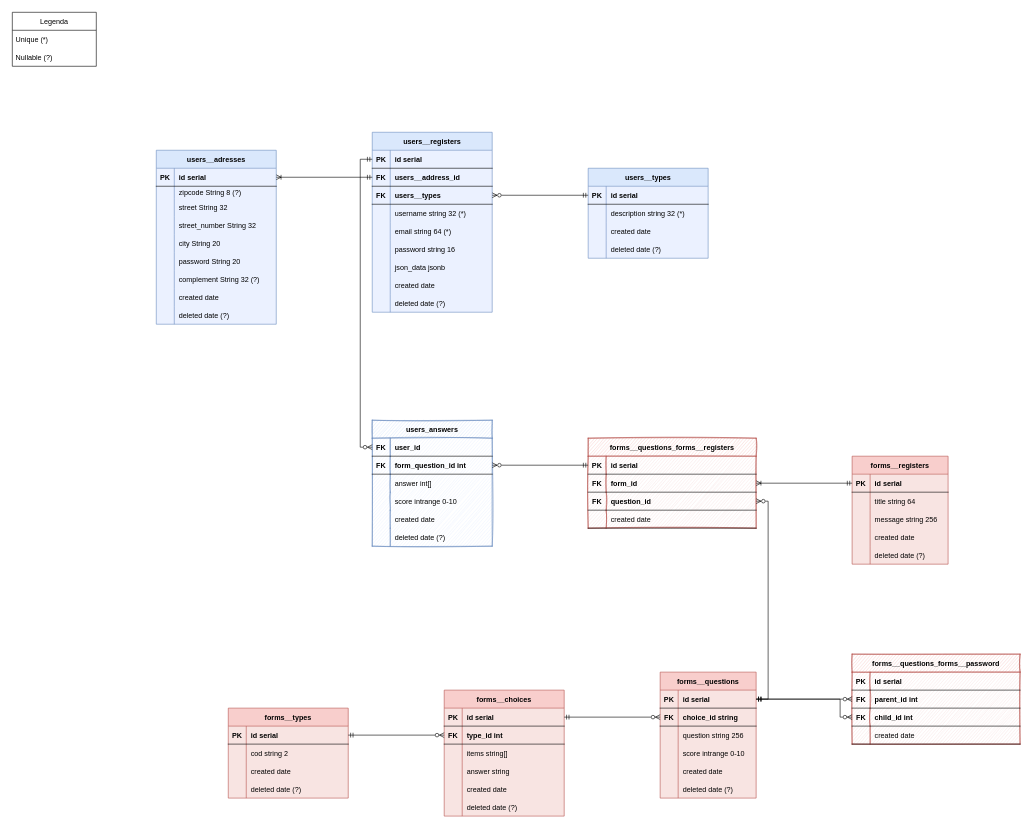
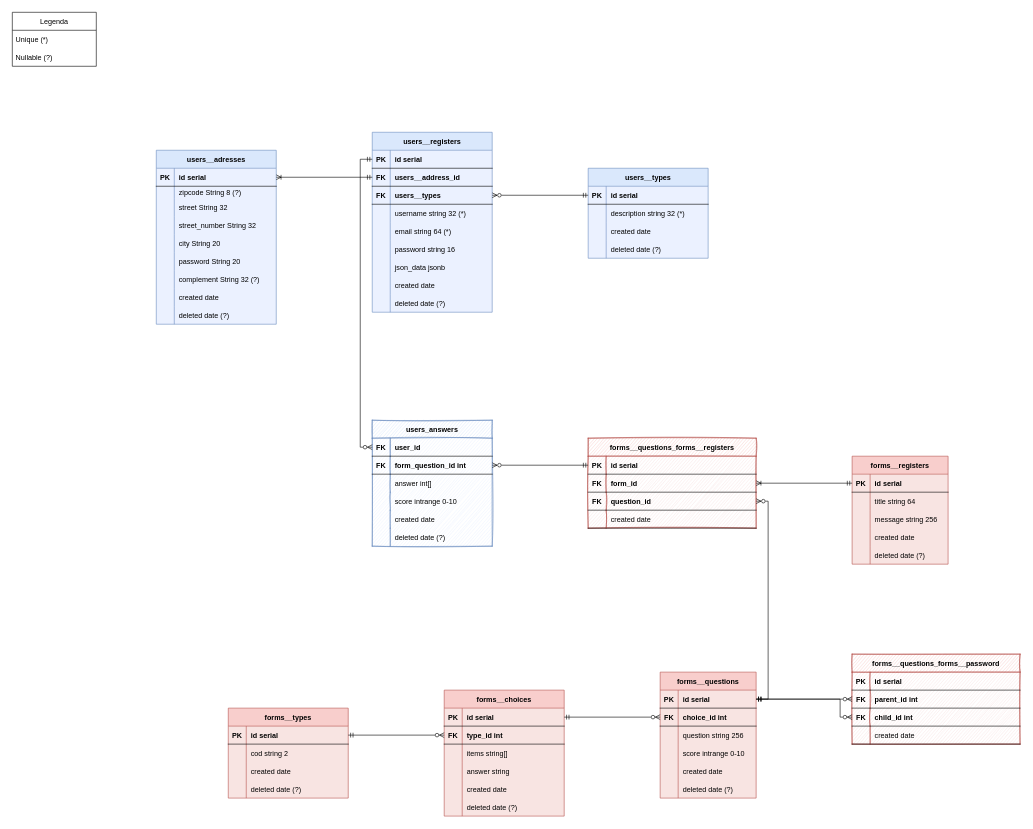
node "choice_id string": label "choice_id string" -> "choice_id int"
